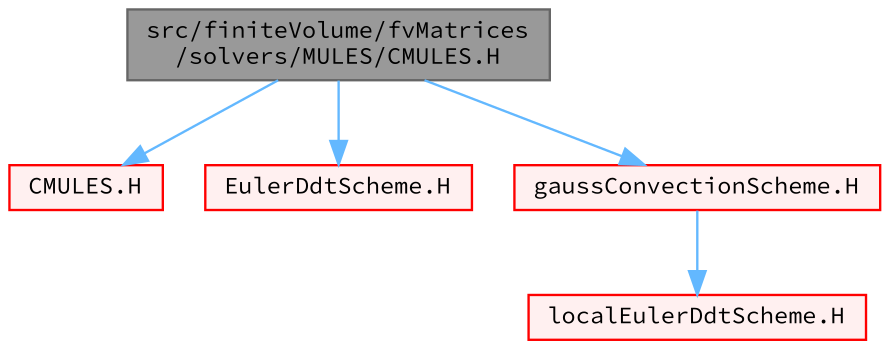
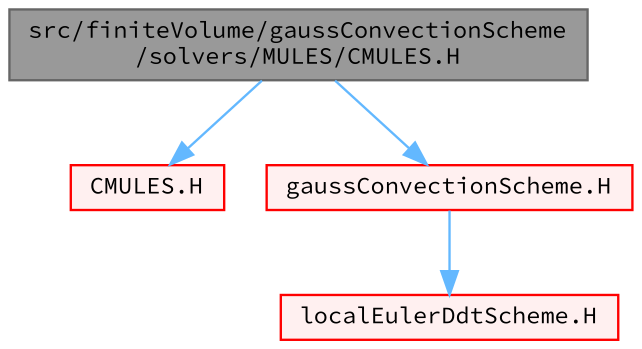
node "src/finiteVolume/fvMatrices /solvers/MULES/CMULES.H": label "src/finiteVolume/fvMatrices /solvers/MULES/CMULES.H" -> "src/finiteVolume/gaussConvectionScheme /solvers/MULES/CMULES.H"
node "EulerDdtScheme.H": removed
